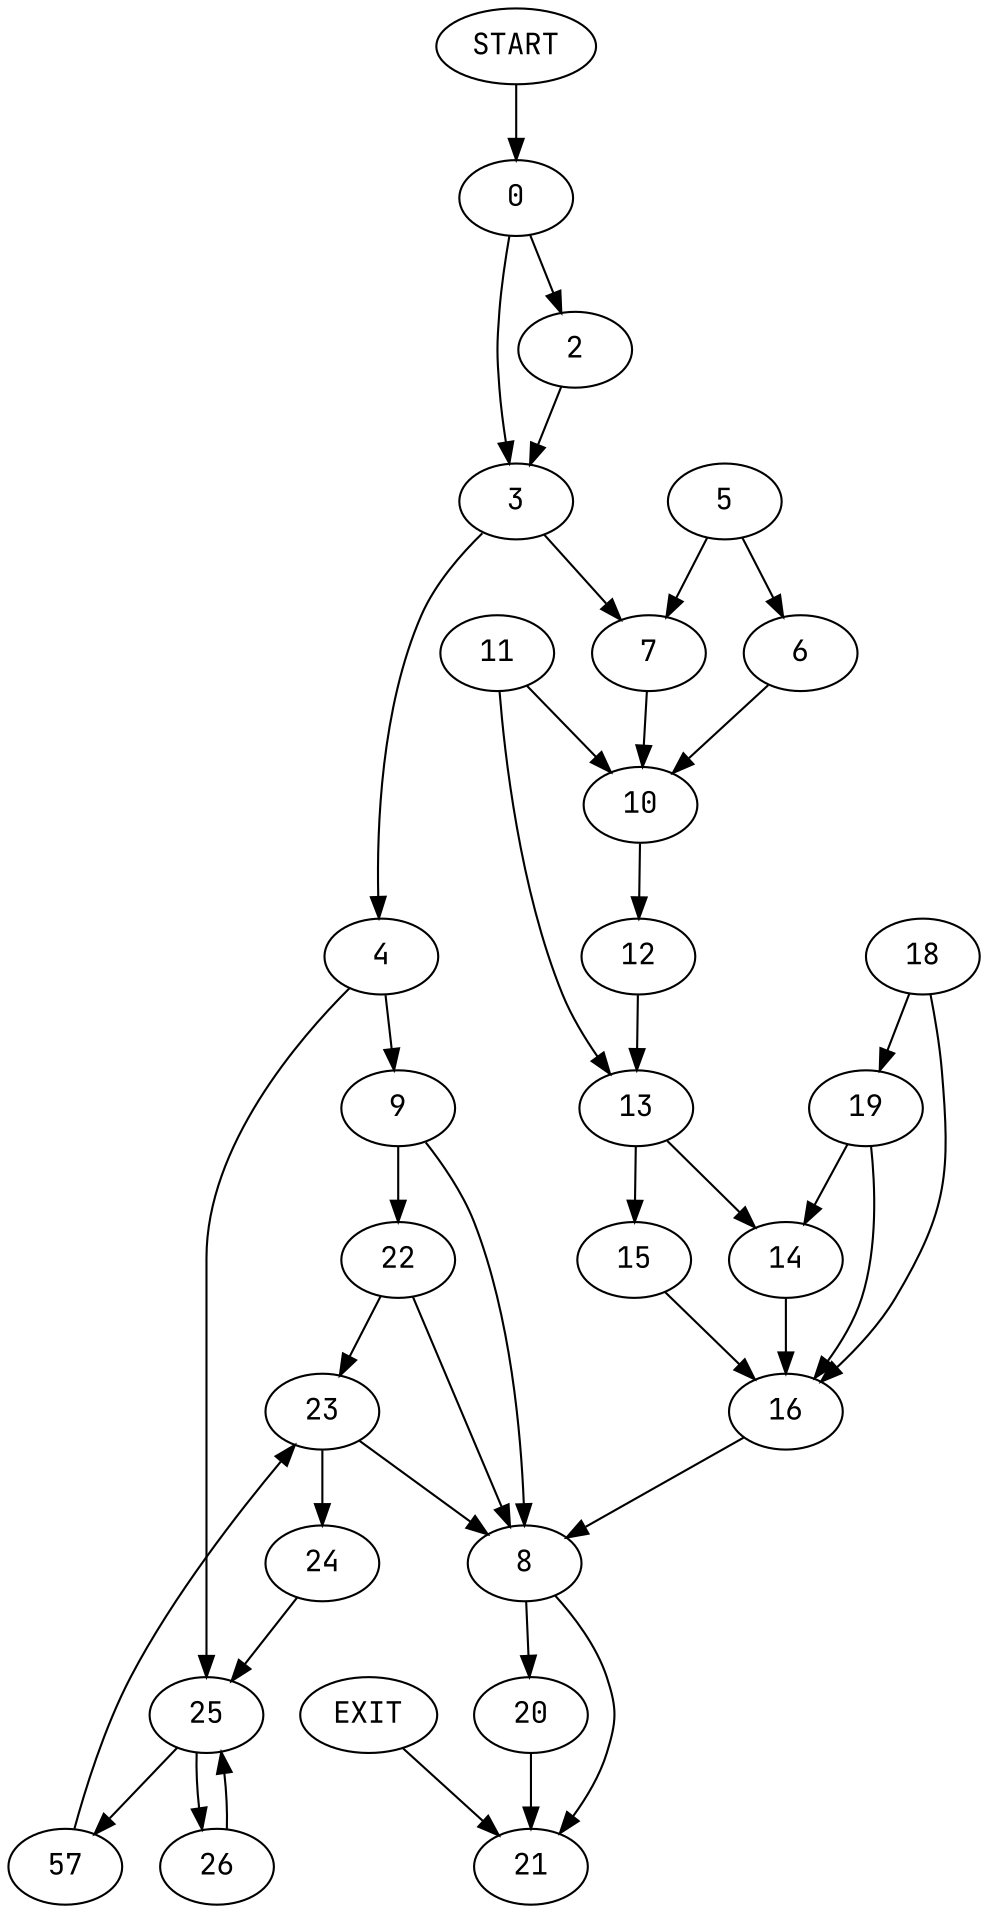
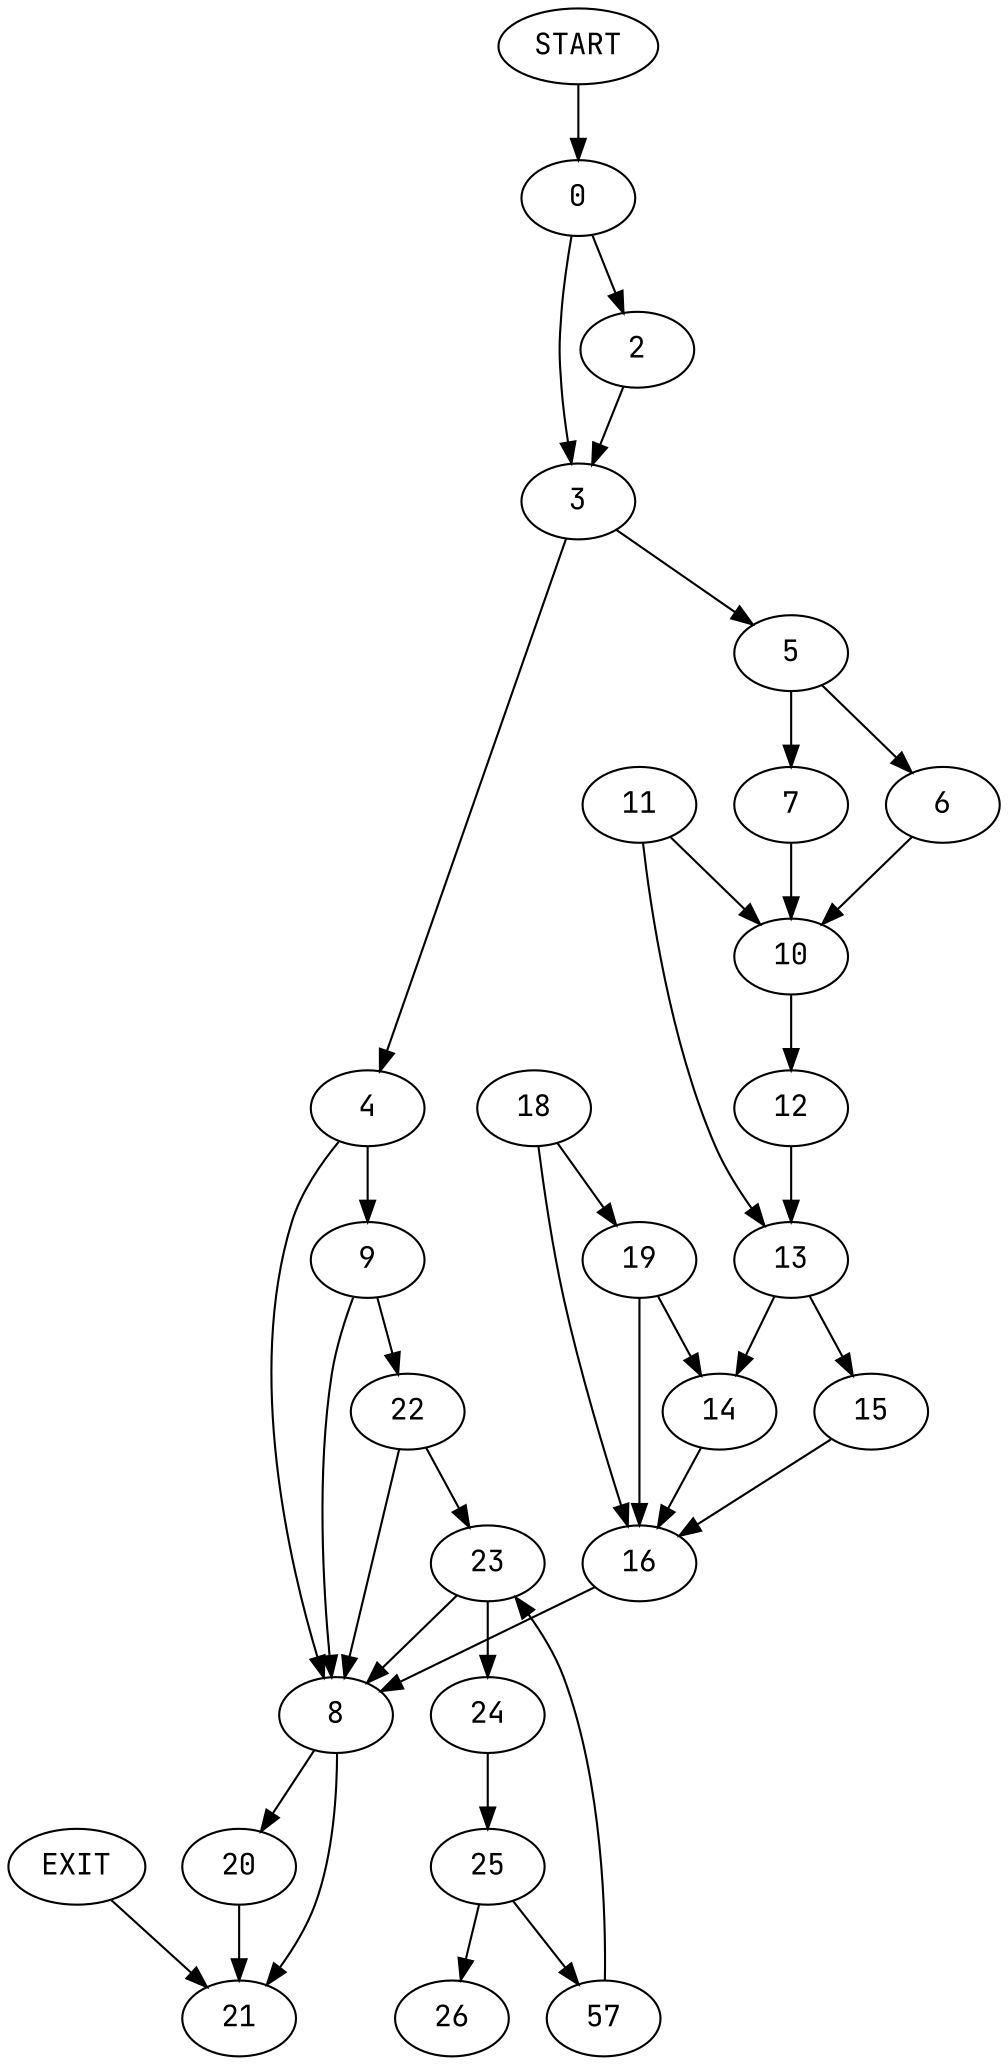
edge "3" -> "7": now "3" -> "5"
edge "4" -> "25": now "4" -> "8"
edge "26" -> "25": removed
